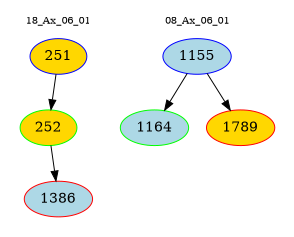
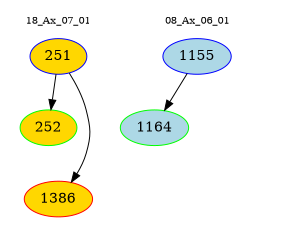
cluster "18_Ax_06_01": label "18_Ax_06_01" -> "18_Ax_07_01"
node "1789": removed
edge "252" -> "1386": now "251" -> "1386"
node "1386": fillcolor lightblue -> gold
